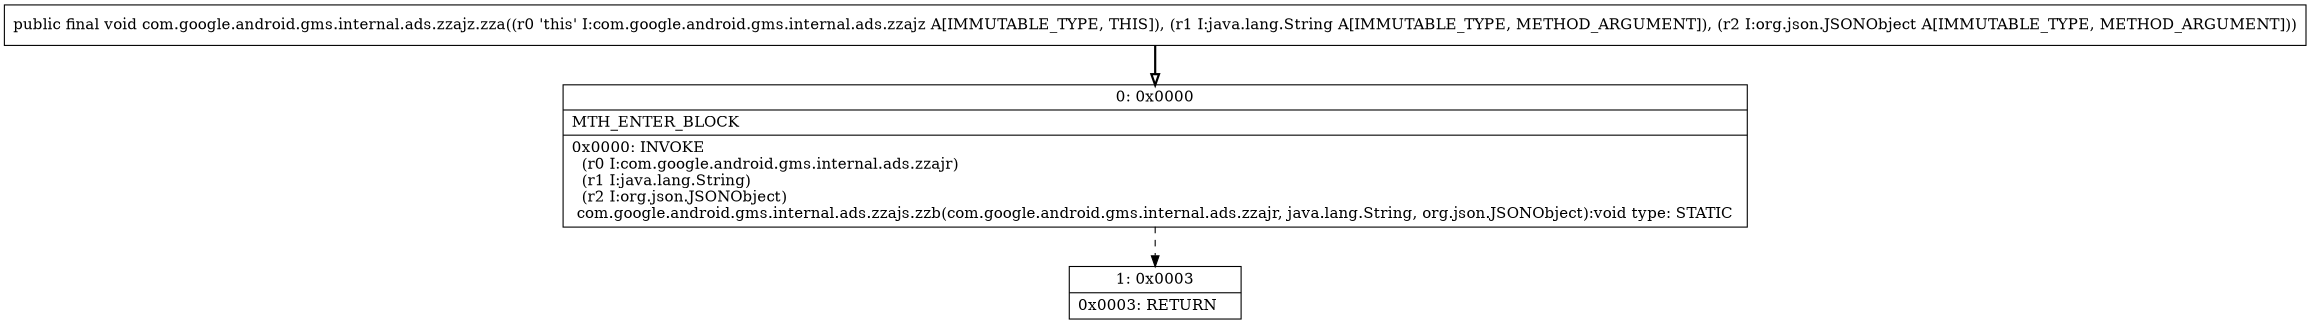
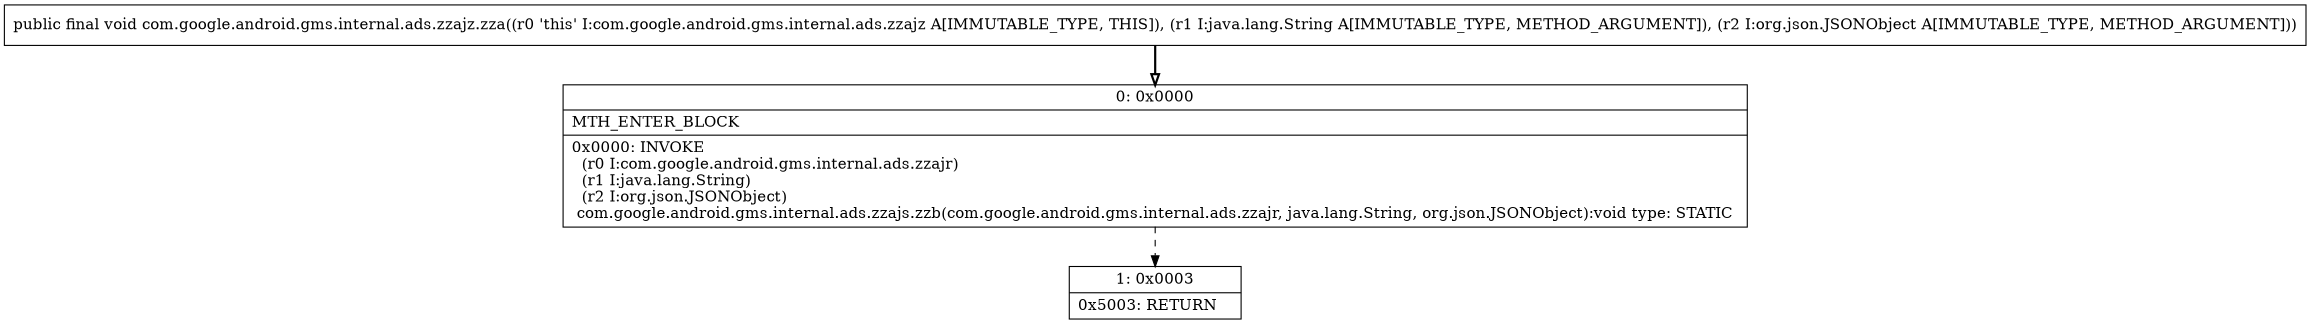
node "1: 0x0003": text "0x0003: RETURN" -> "0x5003: RETURN"
